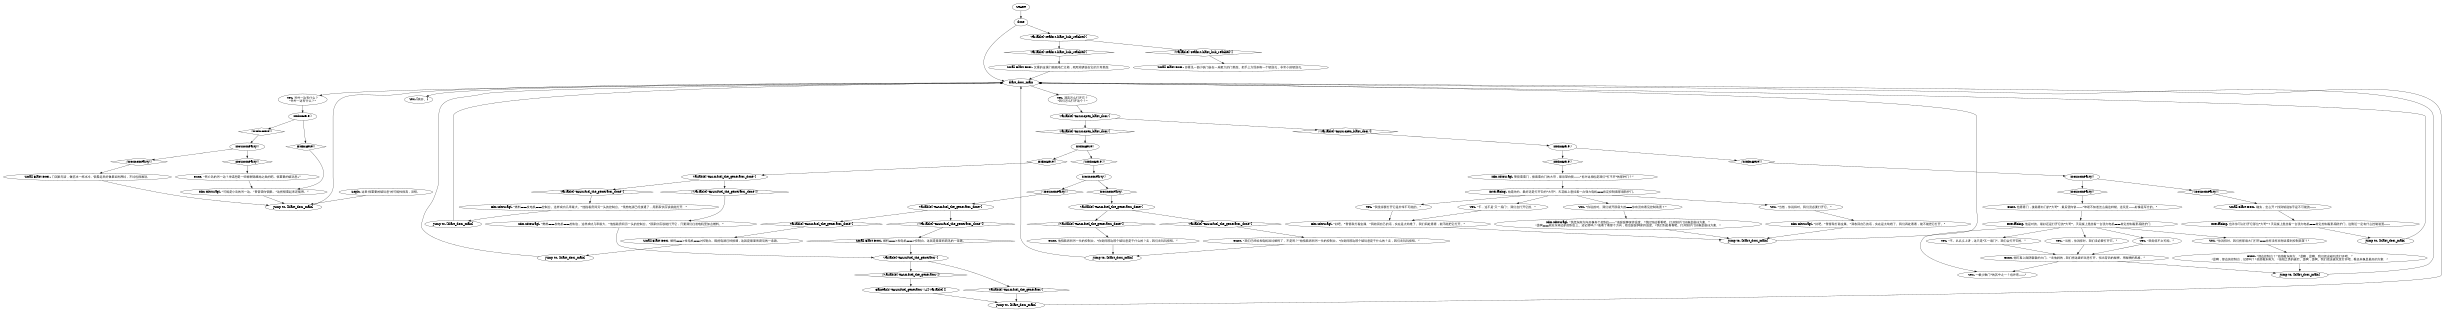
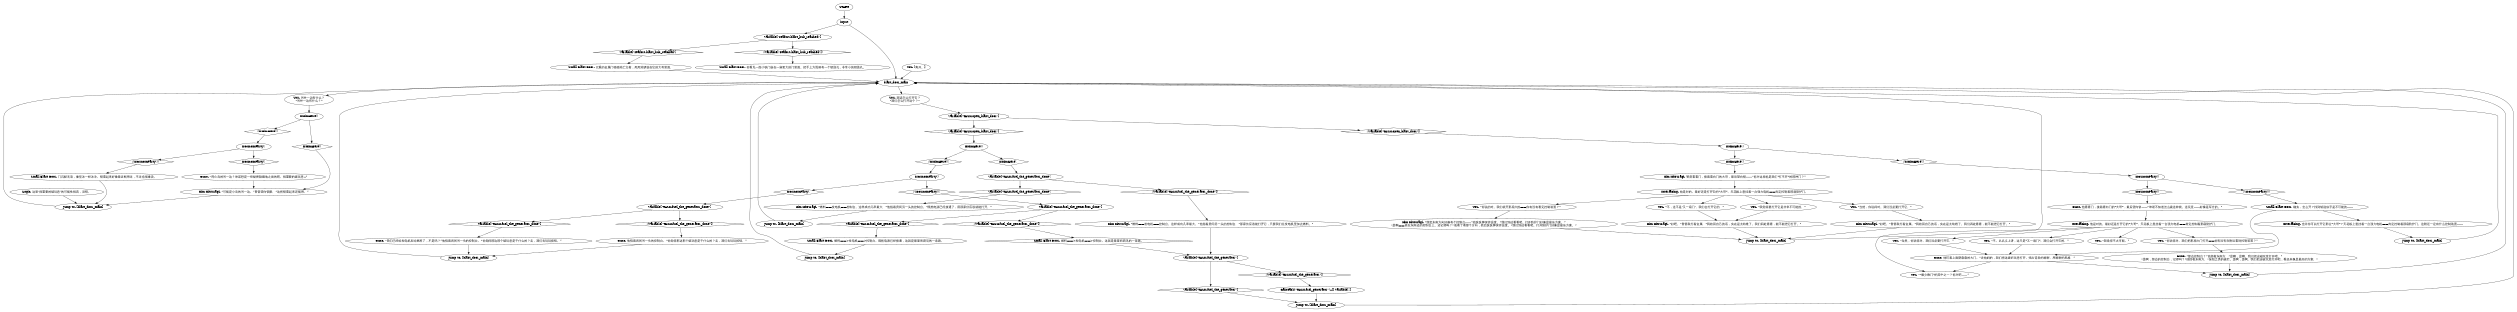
node "done": label "done" -> "input"
edge "blast_door_main" -> "You: [离开。]": reversed
edge "You: “我觉得不太可能。”" -> "Cuno: 他盯着上面阴森森的大门。“去他妈的，我们把这破烂玩意打开。找出背后的秘密。用秘密的风格。”": now "Small Blast Door: 确实，怎么开？找到钥匙似乎是不可能的……" -> "Cuno: 他盯着上面阴森森的大门。“去他妈的，我们把这破烂玩意打开。找出背后的秘密。用秘密的风格。”"
